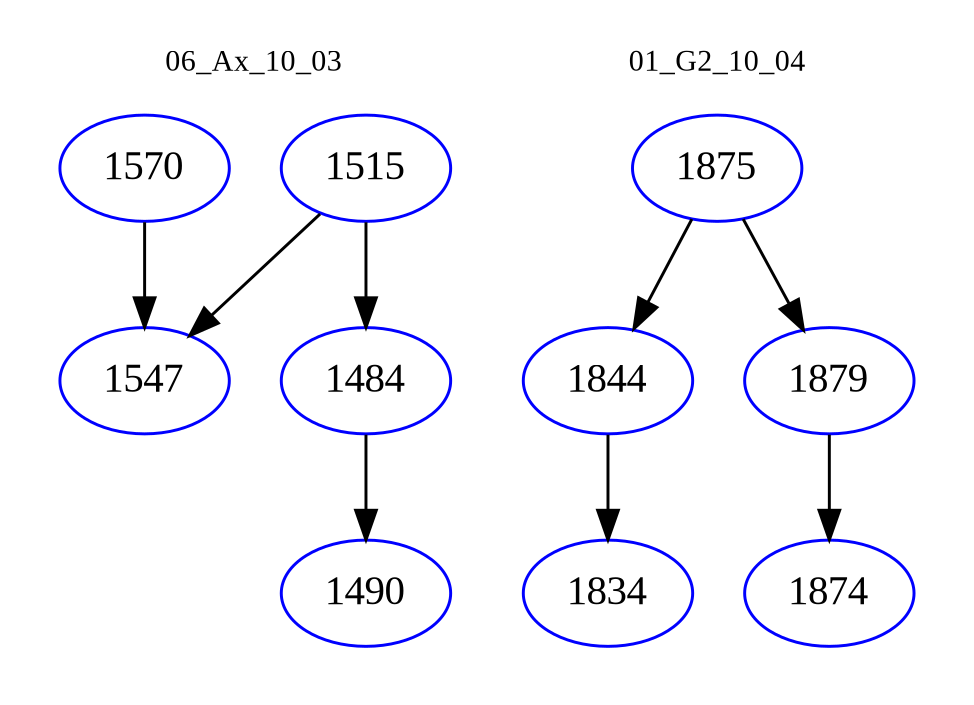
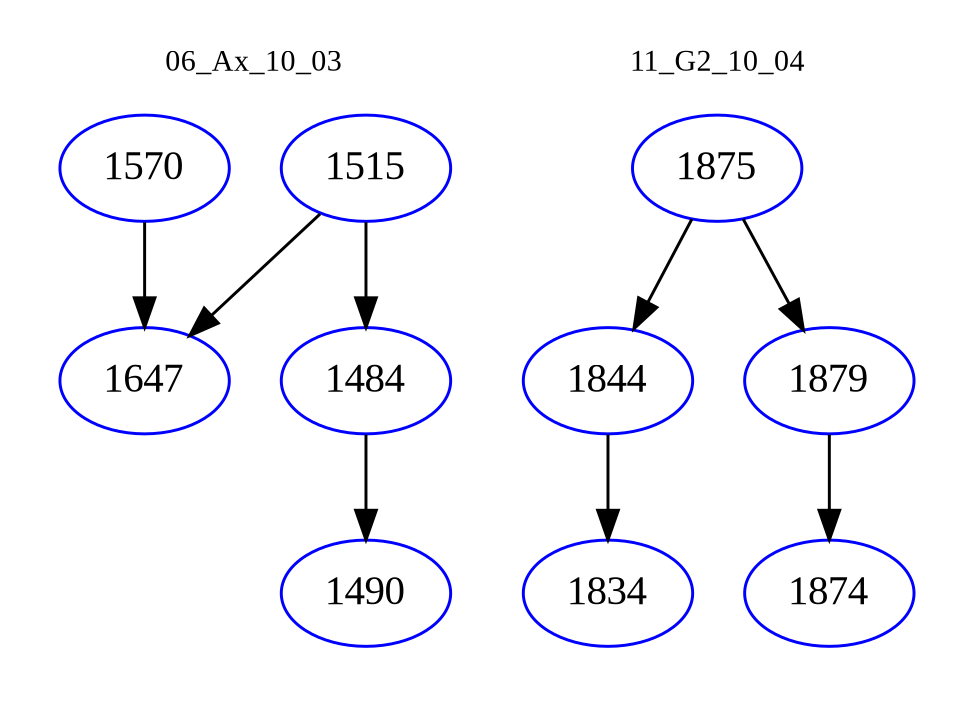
cluster "01_G2_10_04": label "01_G2_10_04" -> "11_G2_10_04"
node "1547": label "1547" -> "1647"
